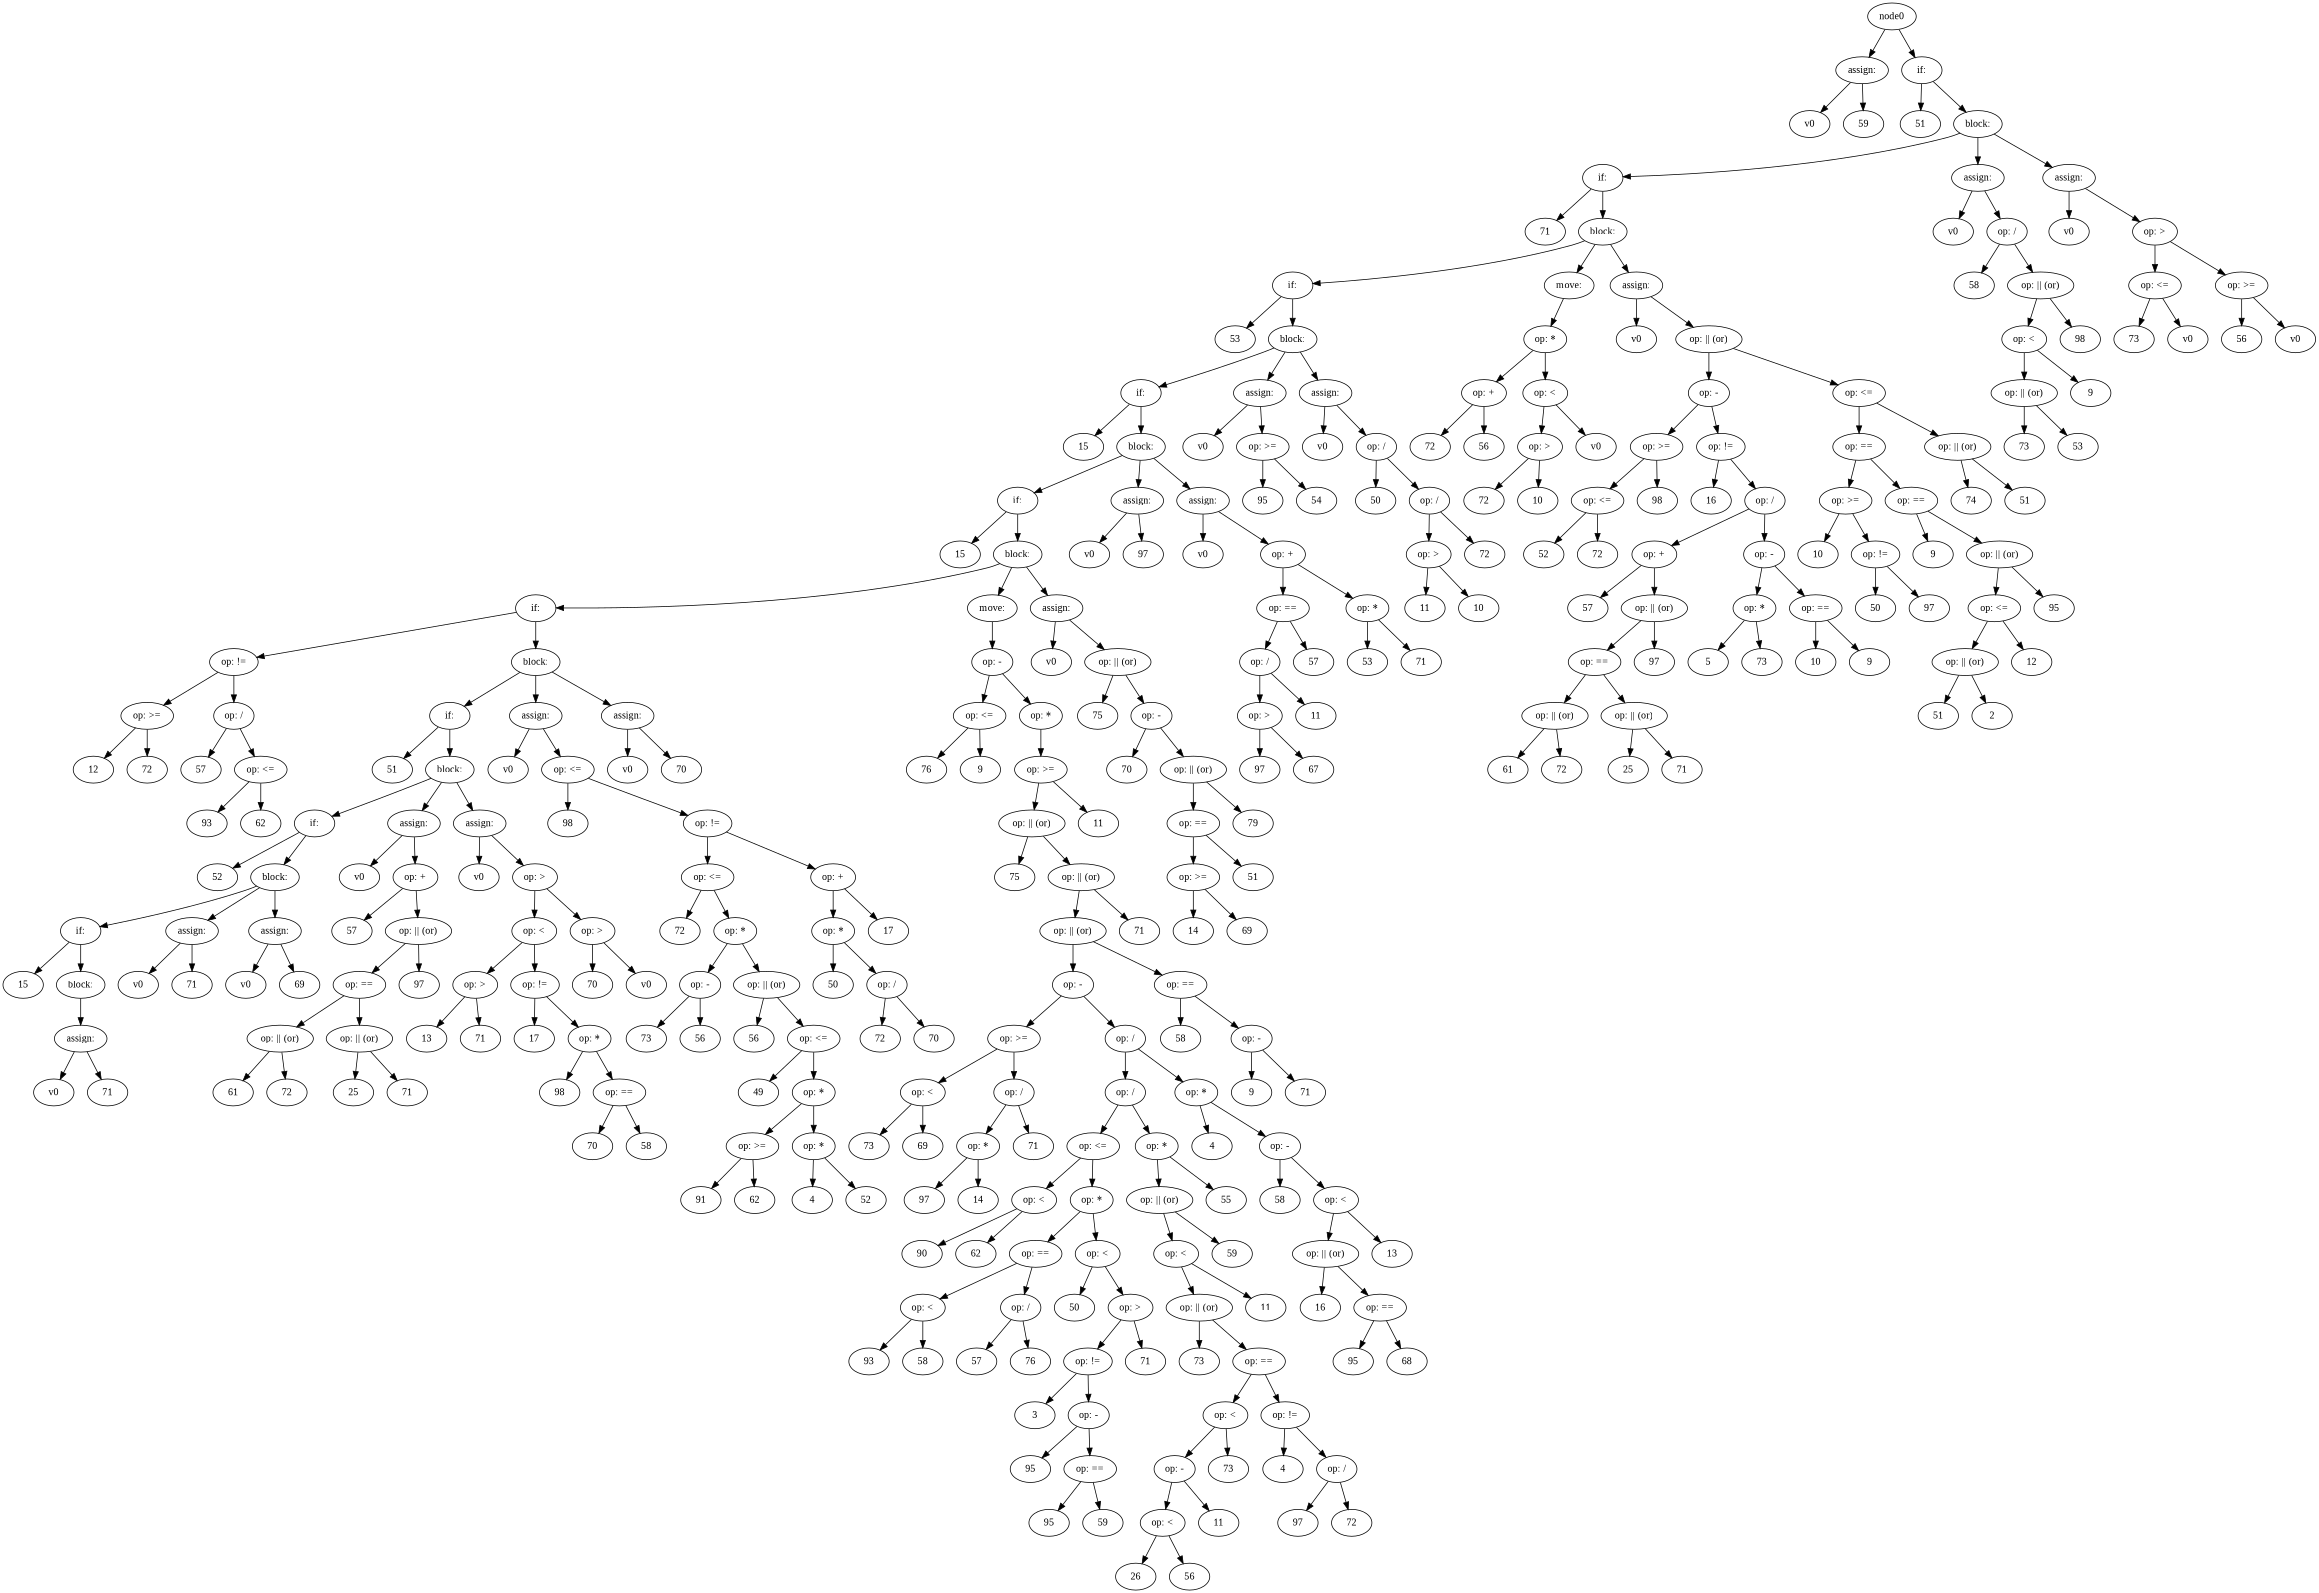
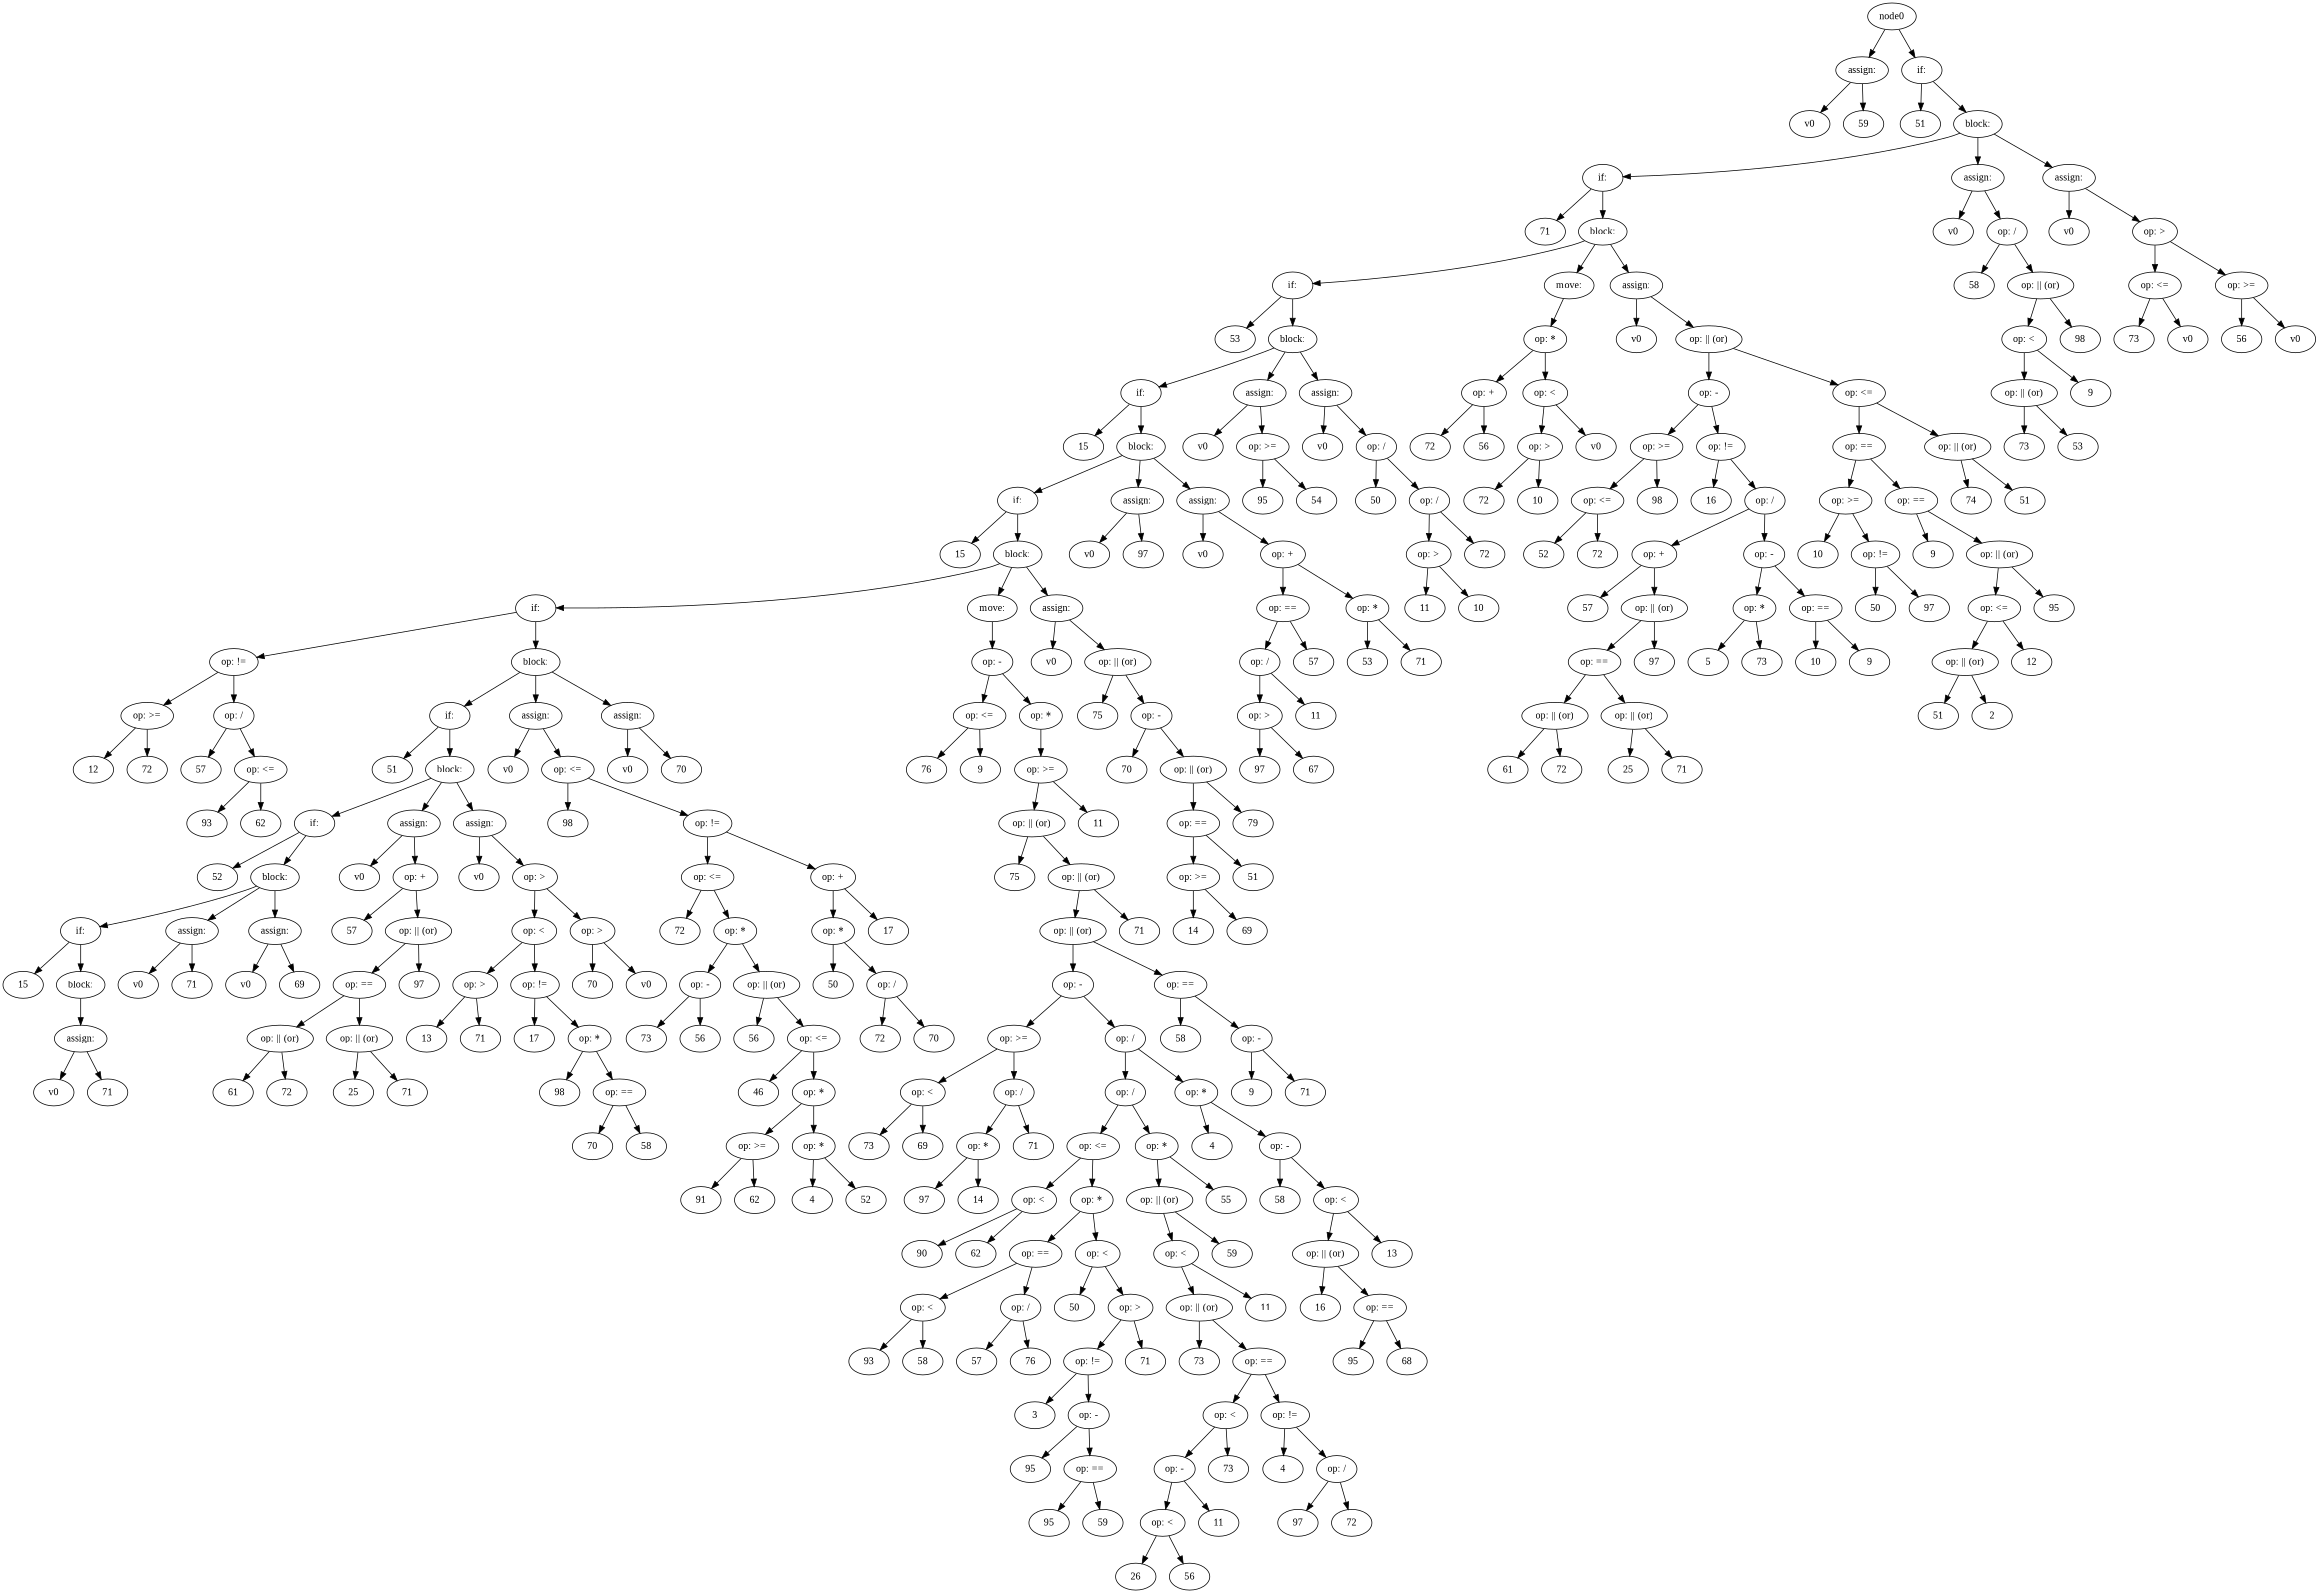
node "49": label "49" -> "46"
